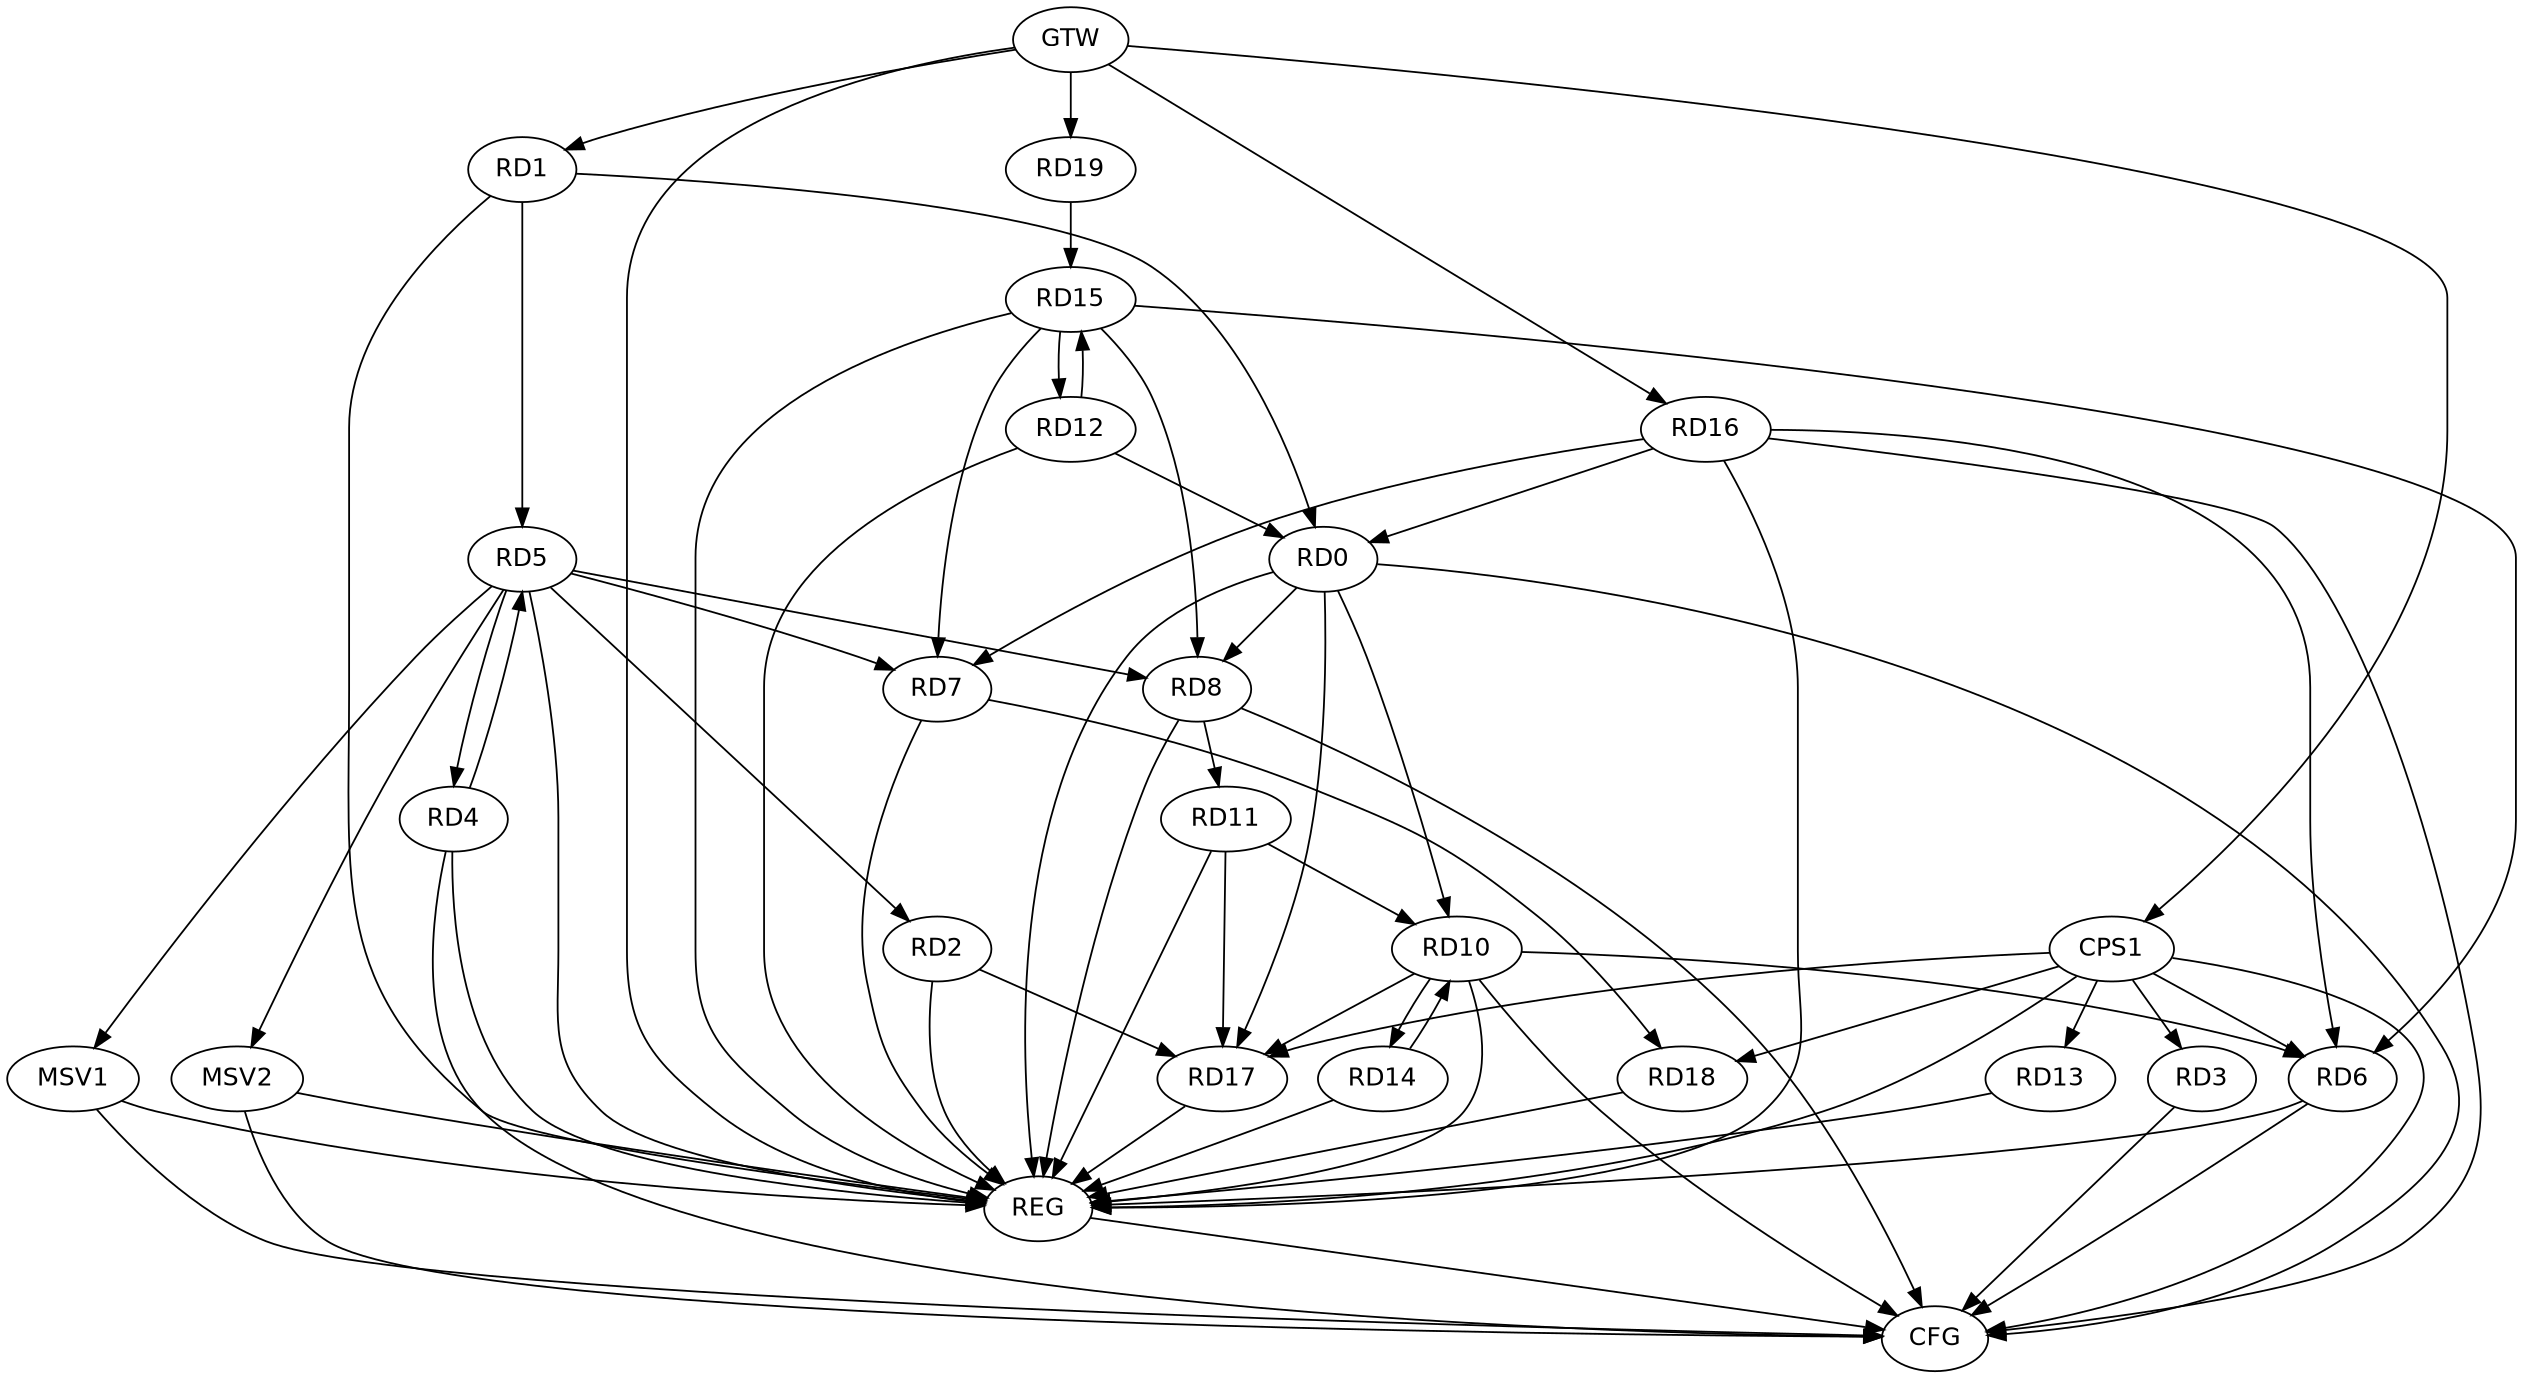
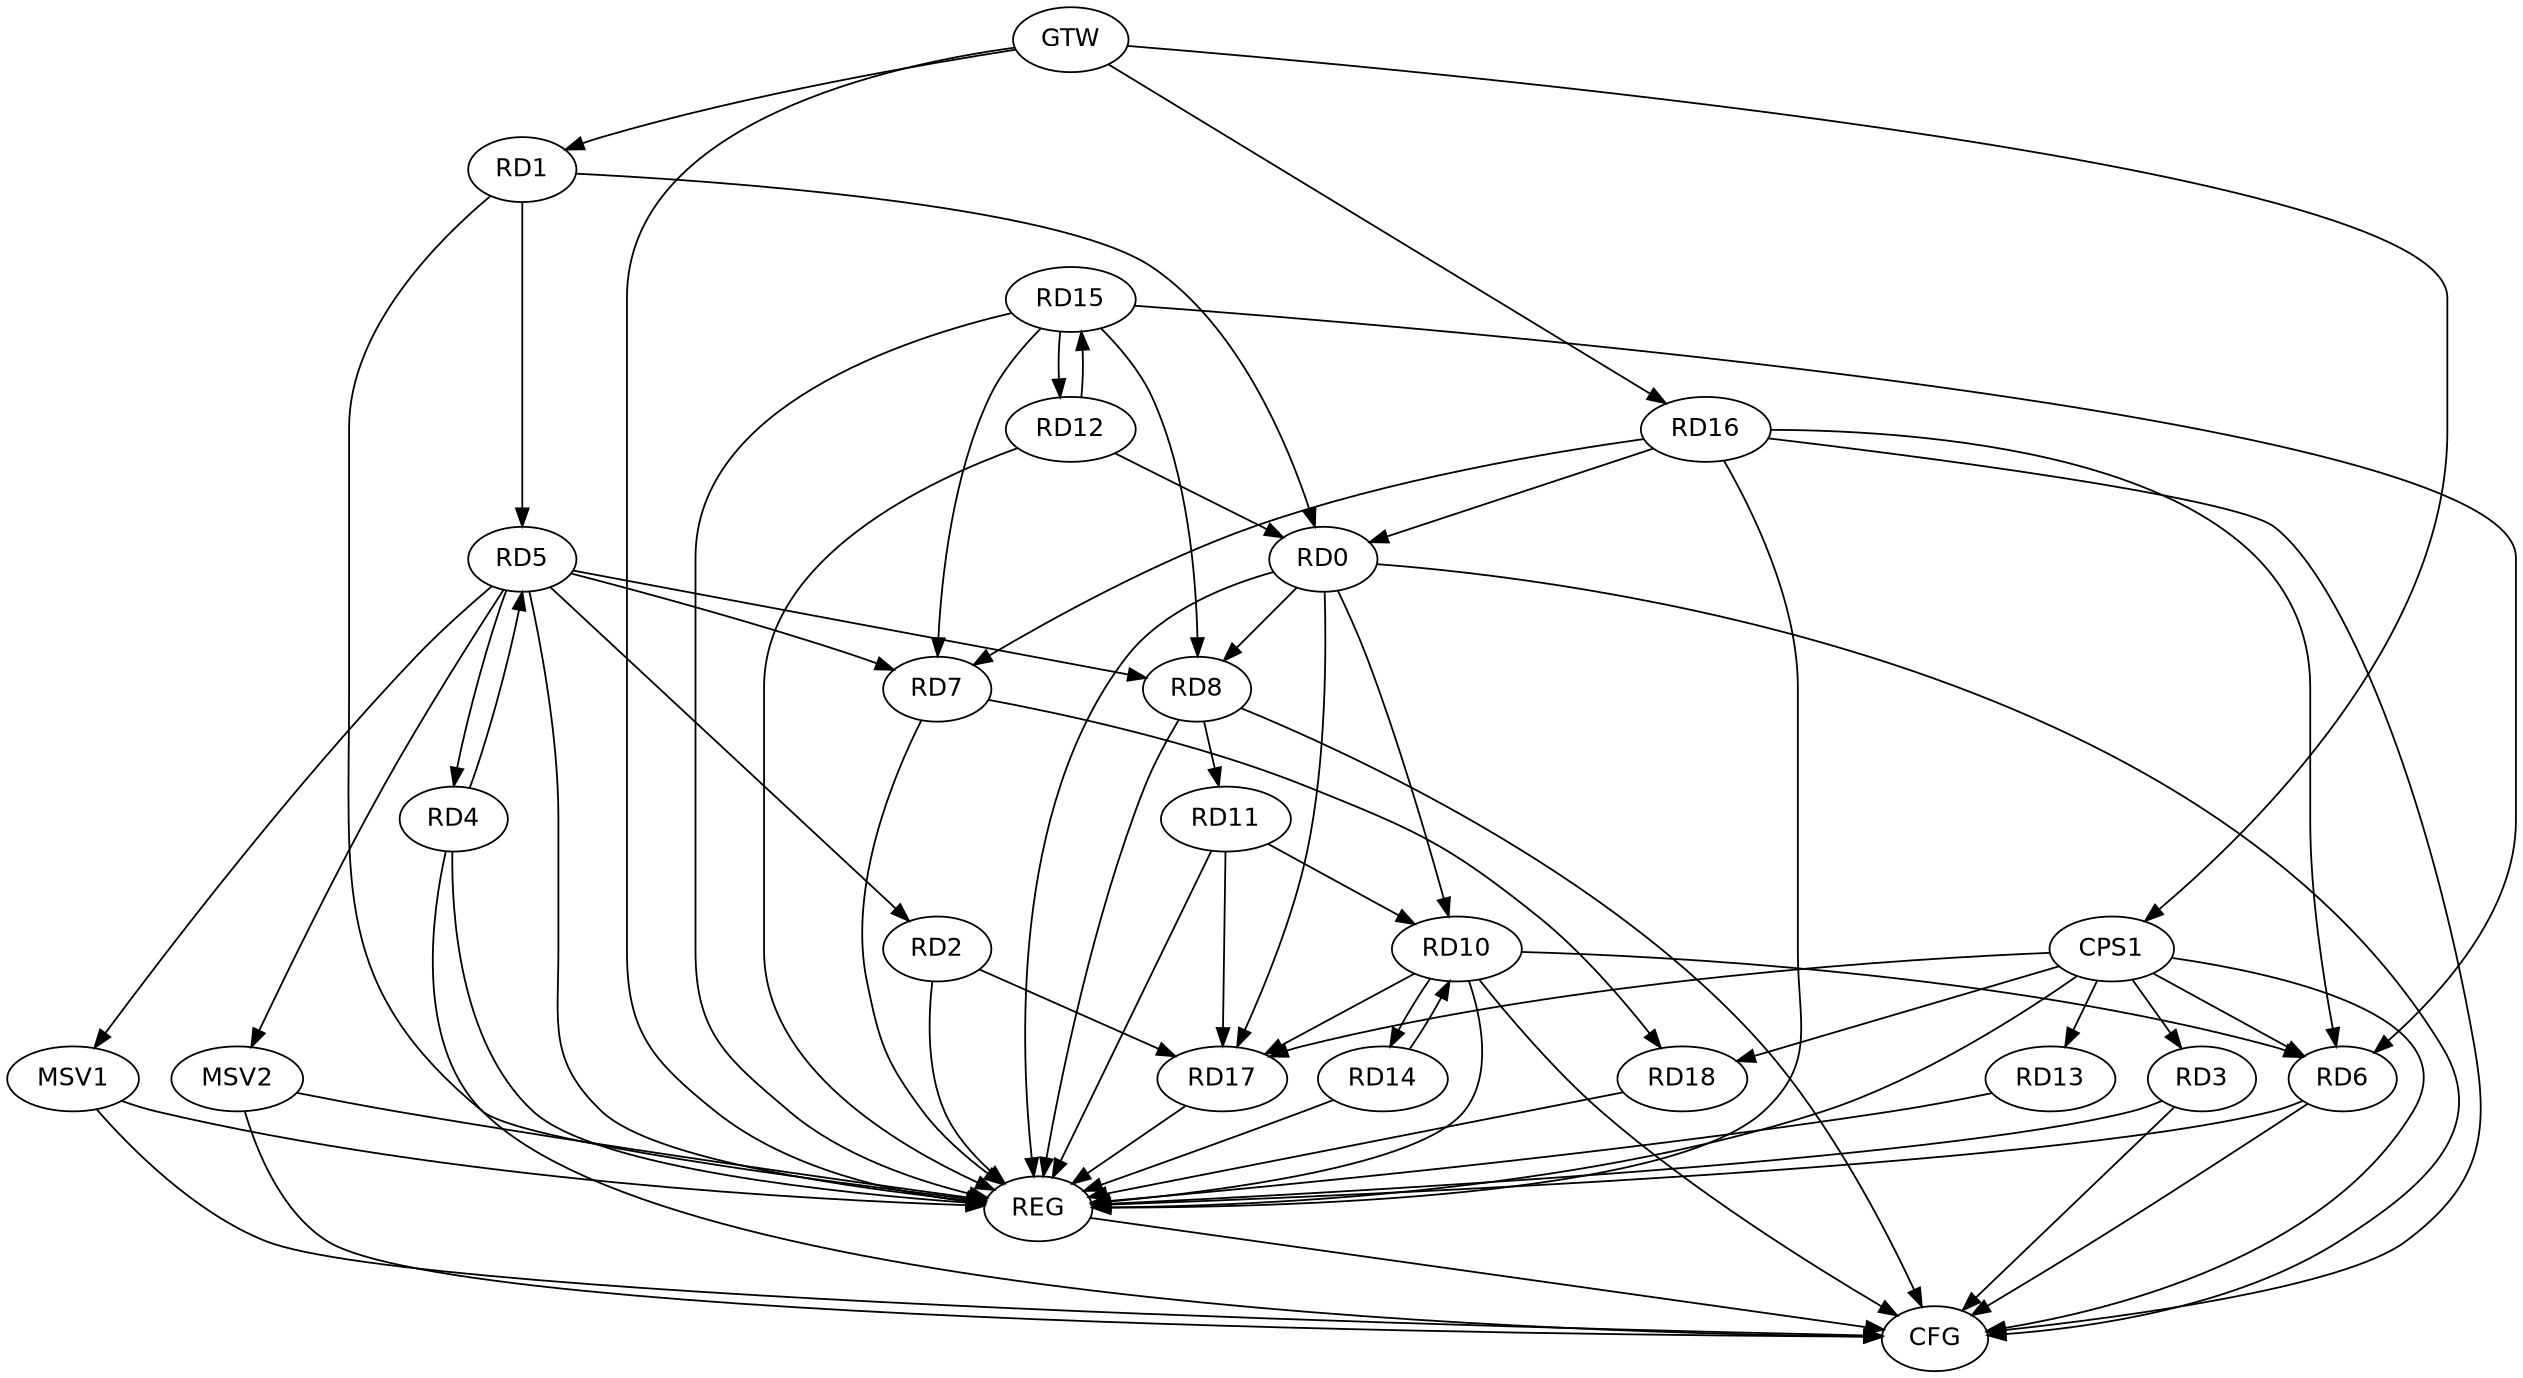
node "RD19": removed
edge "RD3" -> "REG": added
